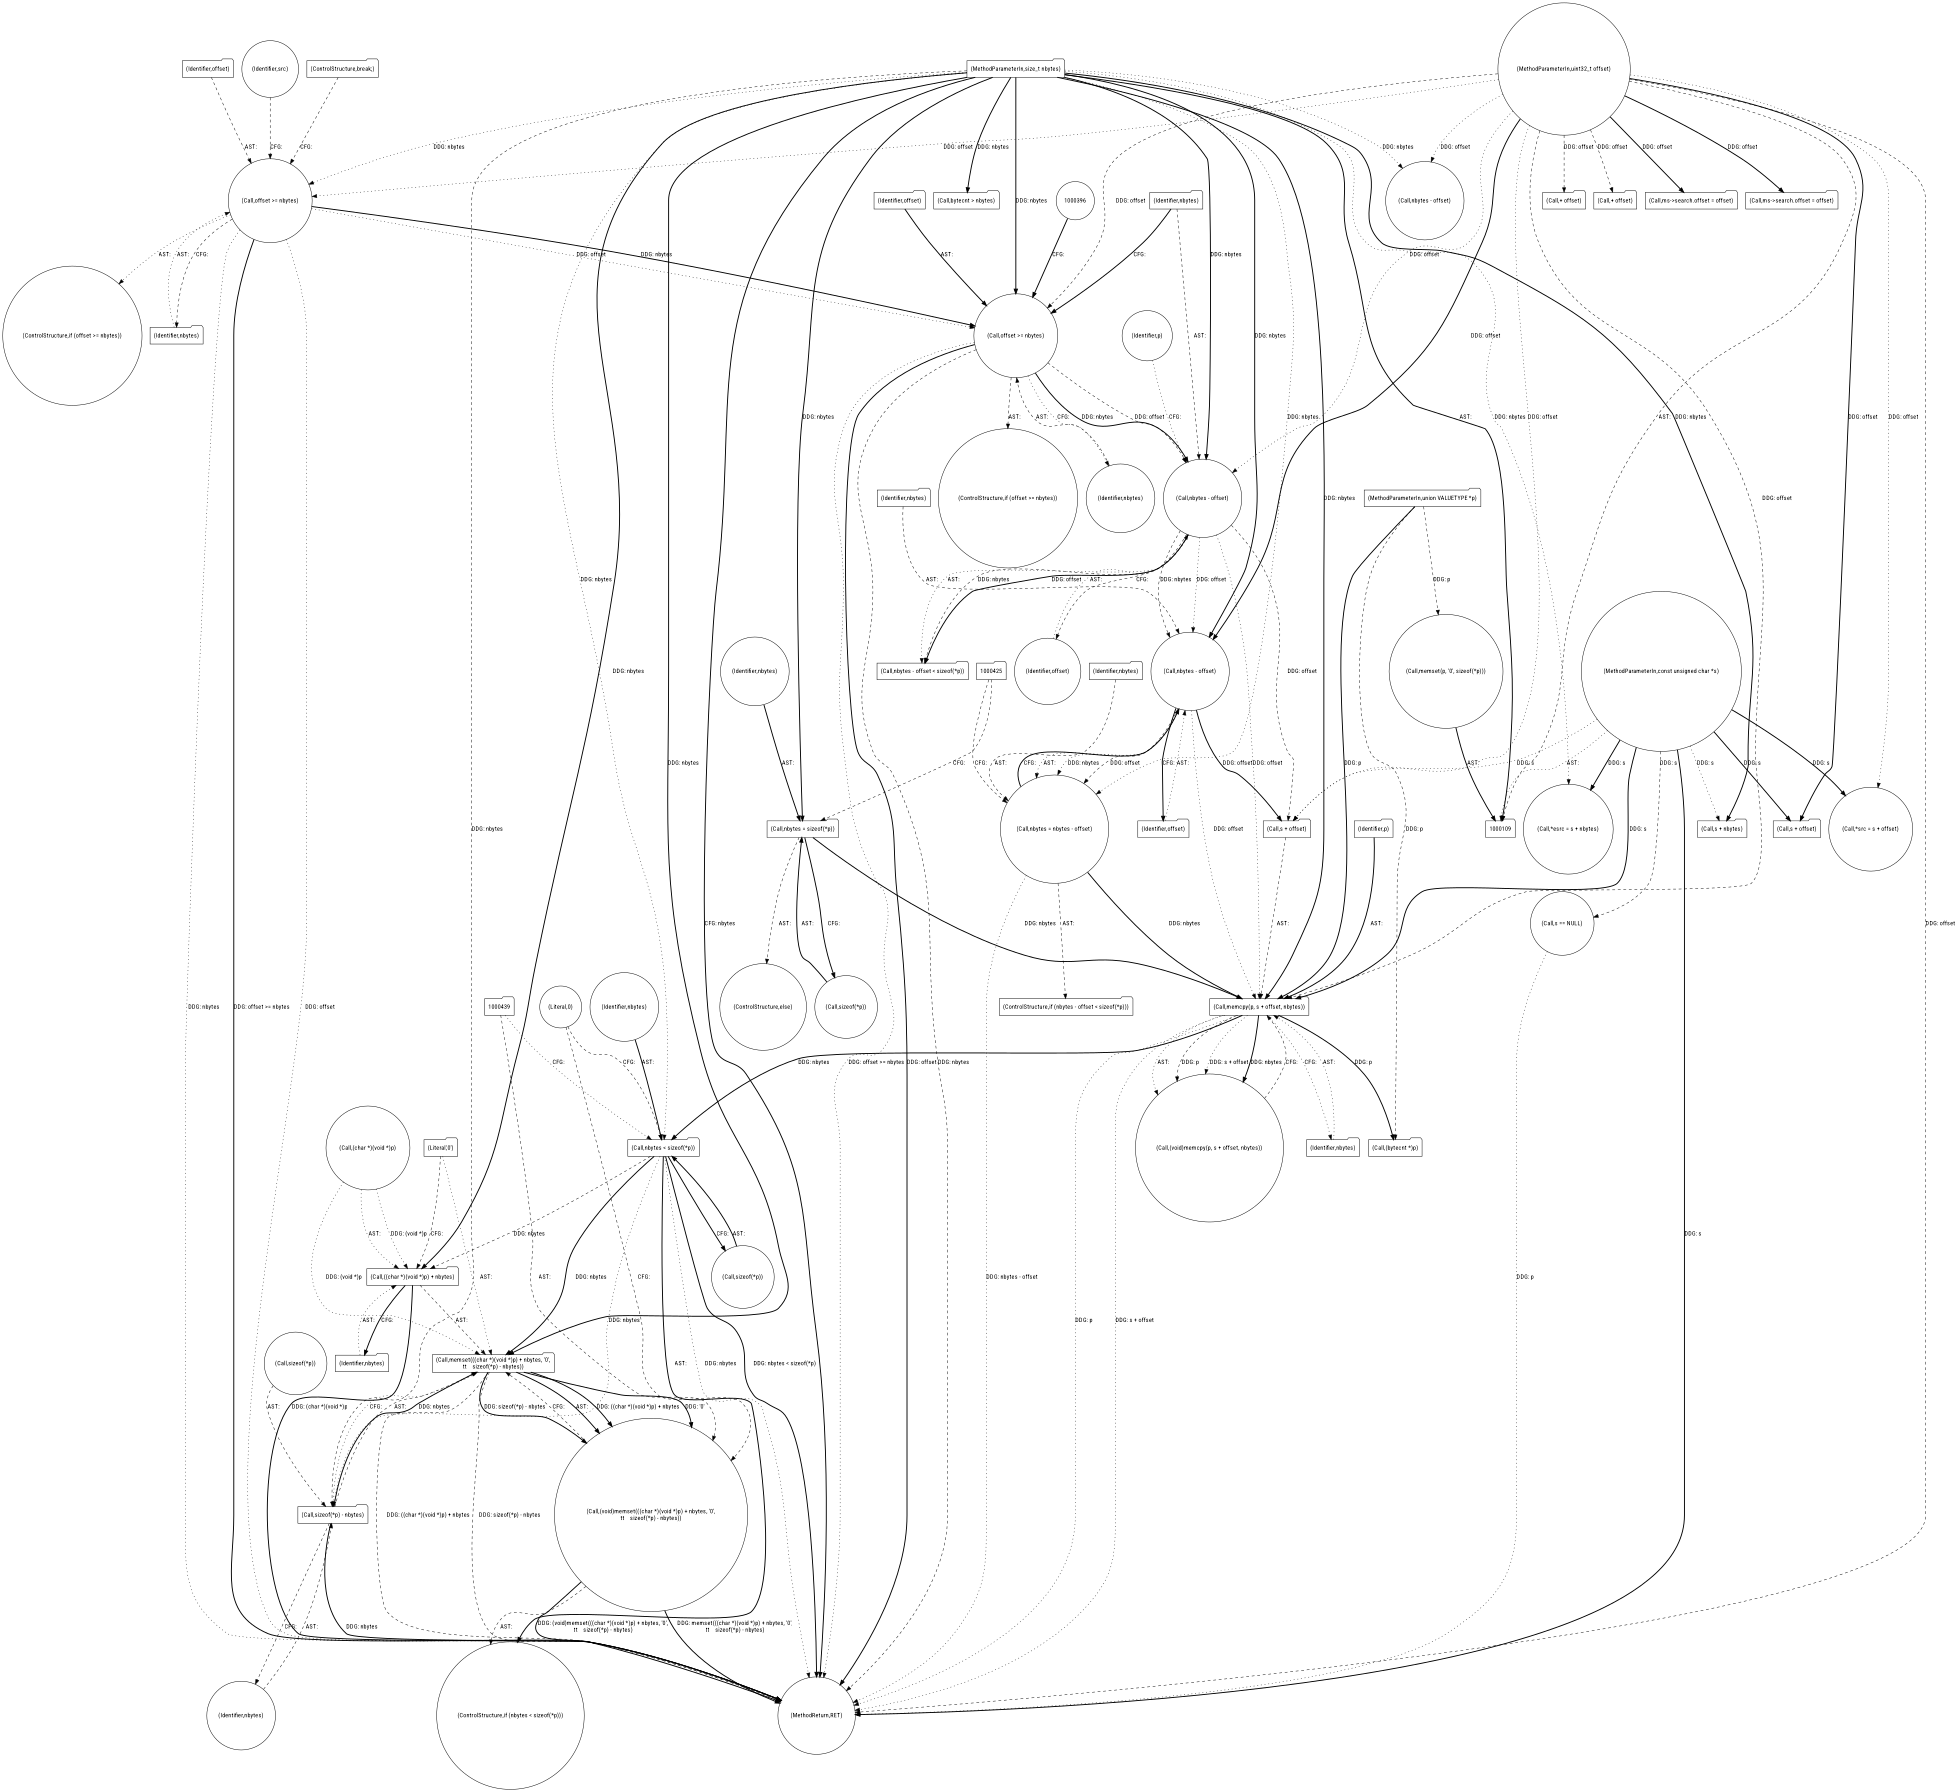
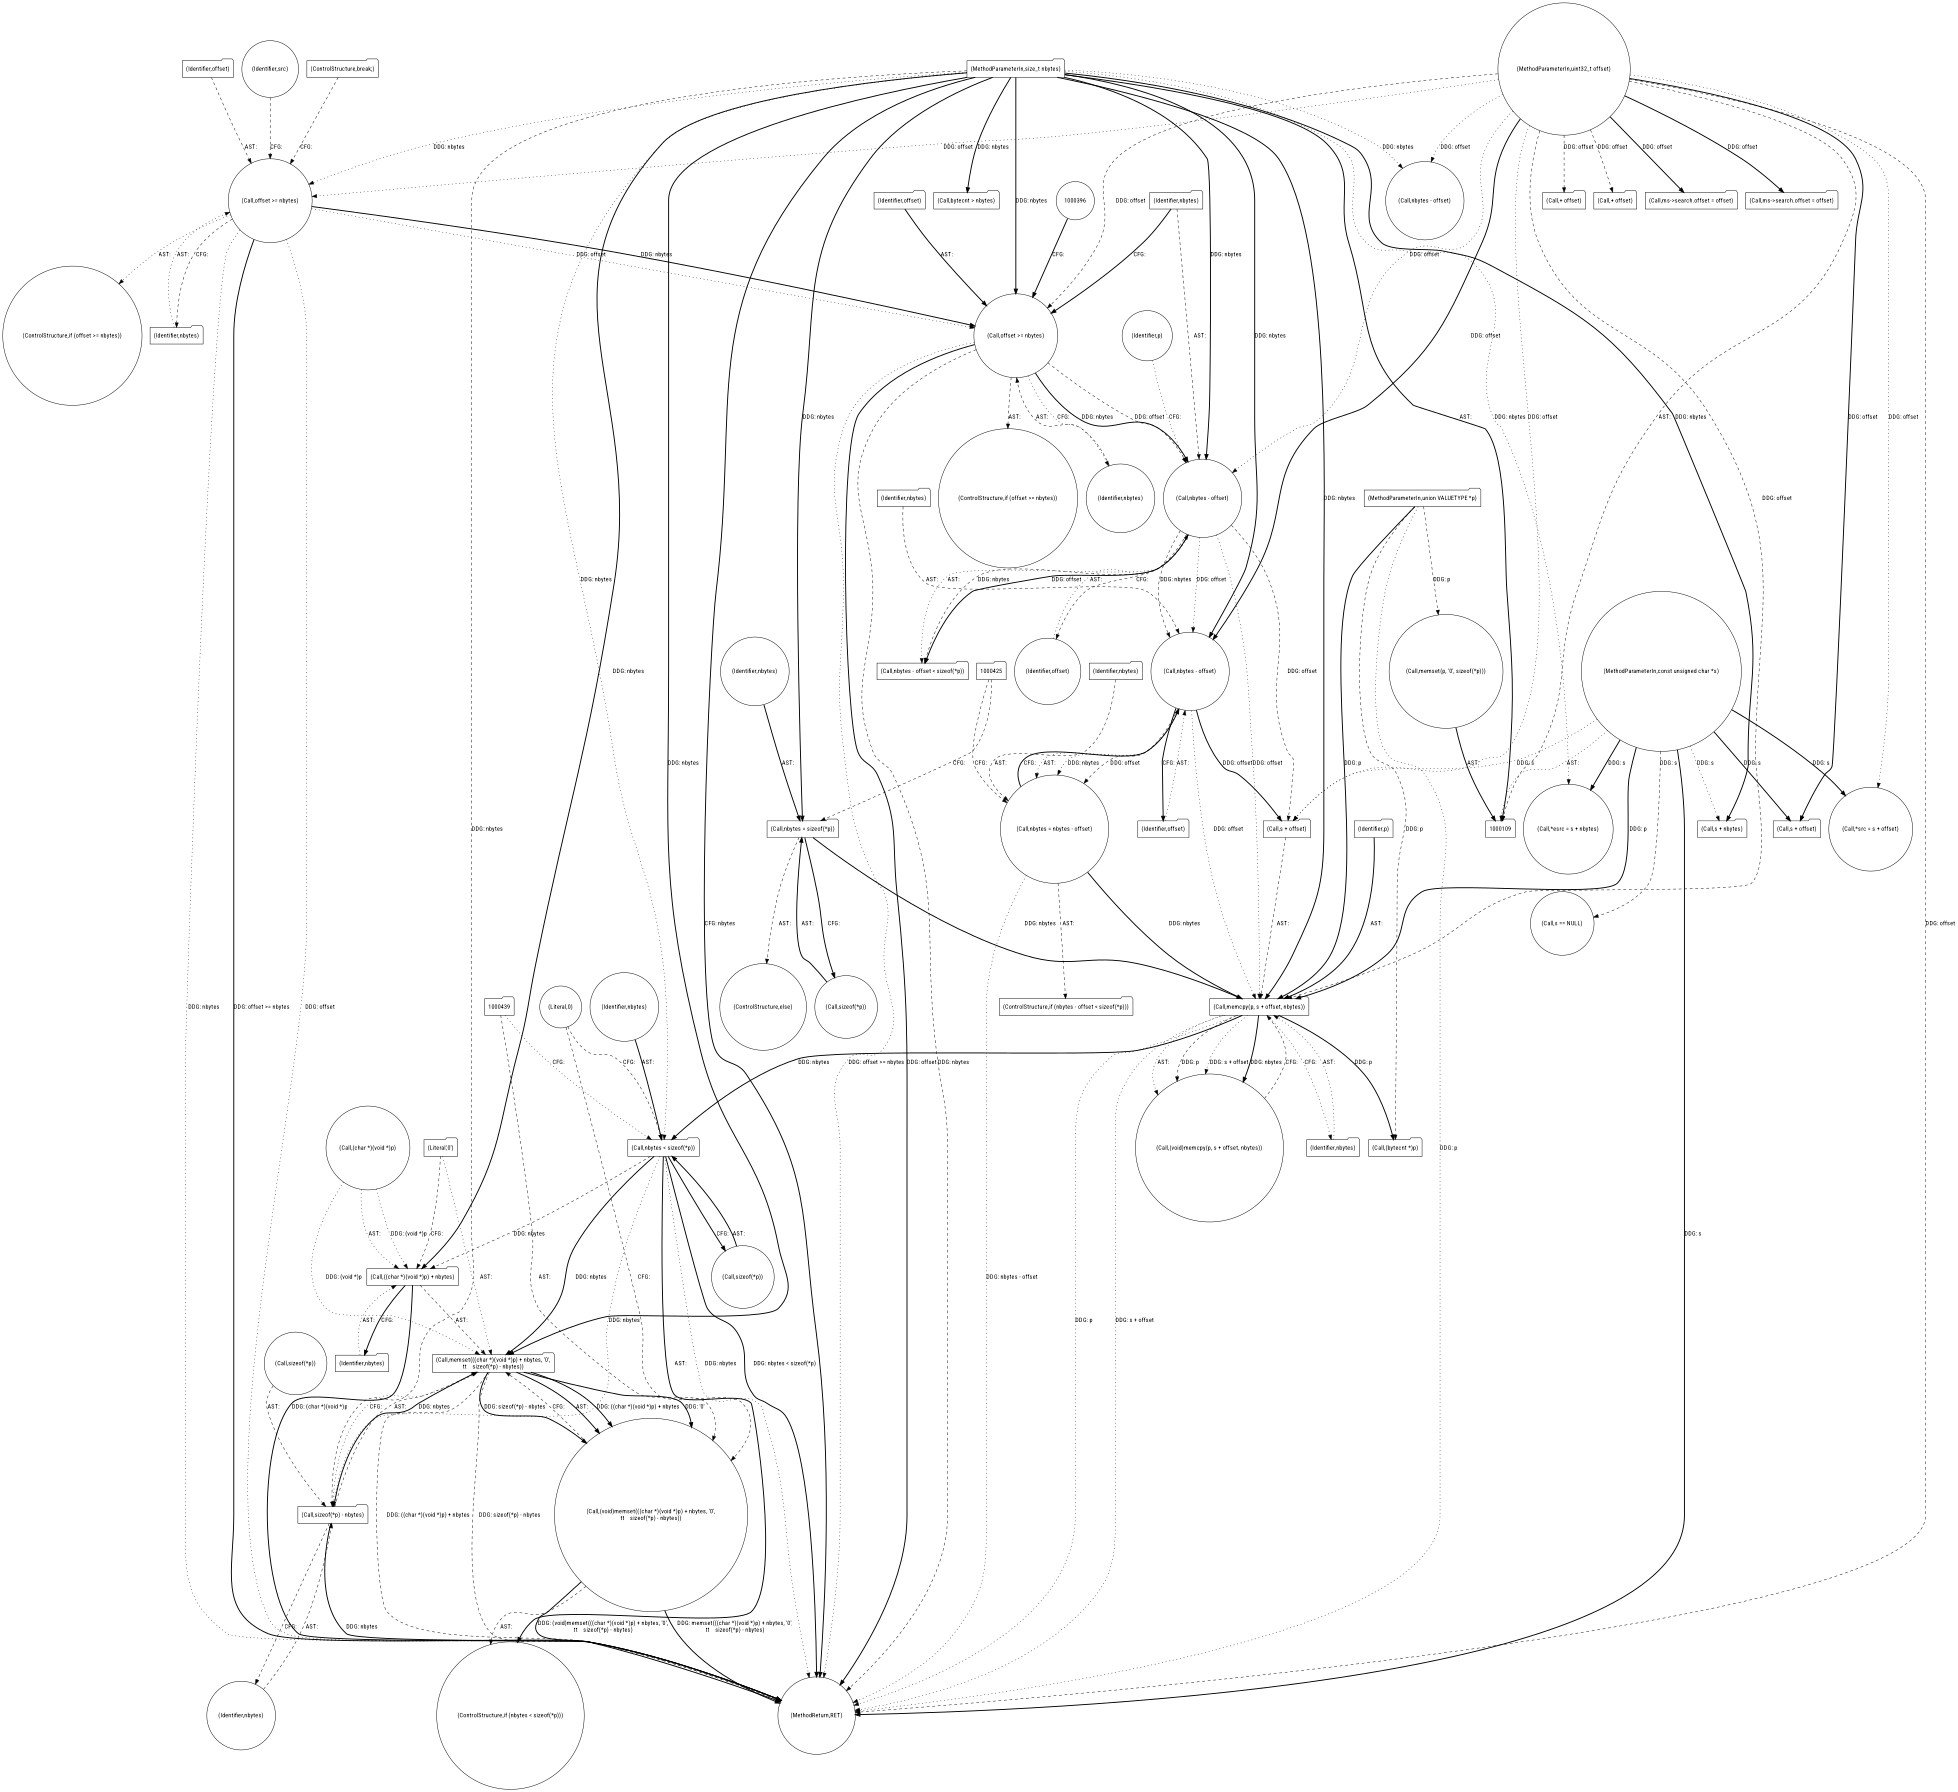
edge "(MethodParameterIn,size_t nbytes)" -> "(Call,nbytes = nbytes - offset)": removed, label "DDG: nbytes"
edge "(MethodParameterIn,const unsigned char *s)" -> "(Call,memcpy(p, s + offset, nbytes))": label "DDG: s" -> "DDG: p"
edge "(Call,s == NULL)" -> "(MethodReturn,RET)": now "(MethodParameterIn,union VALUETYPE *p)" -> "(MethodReturn,RET)"
